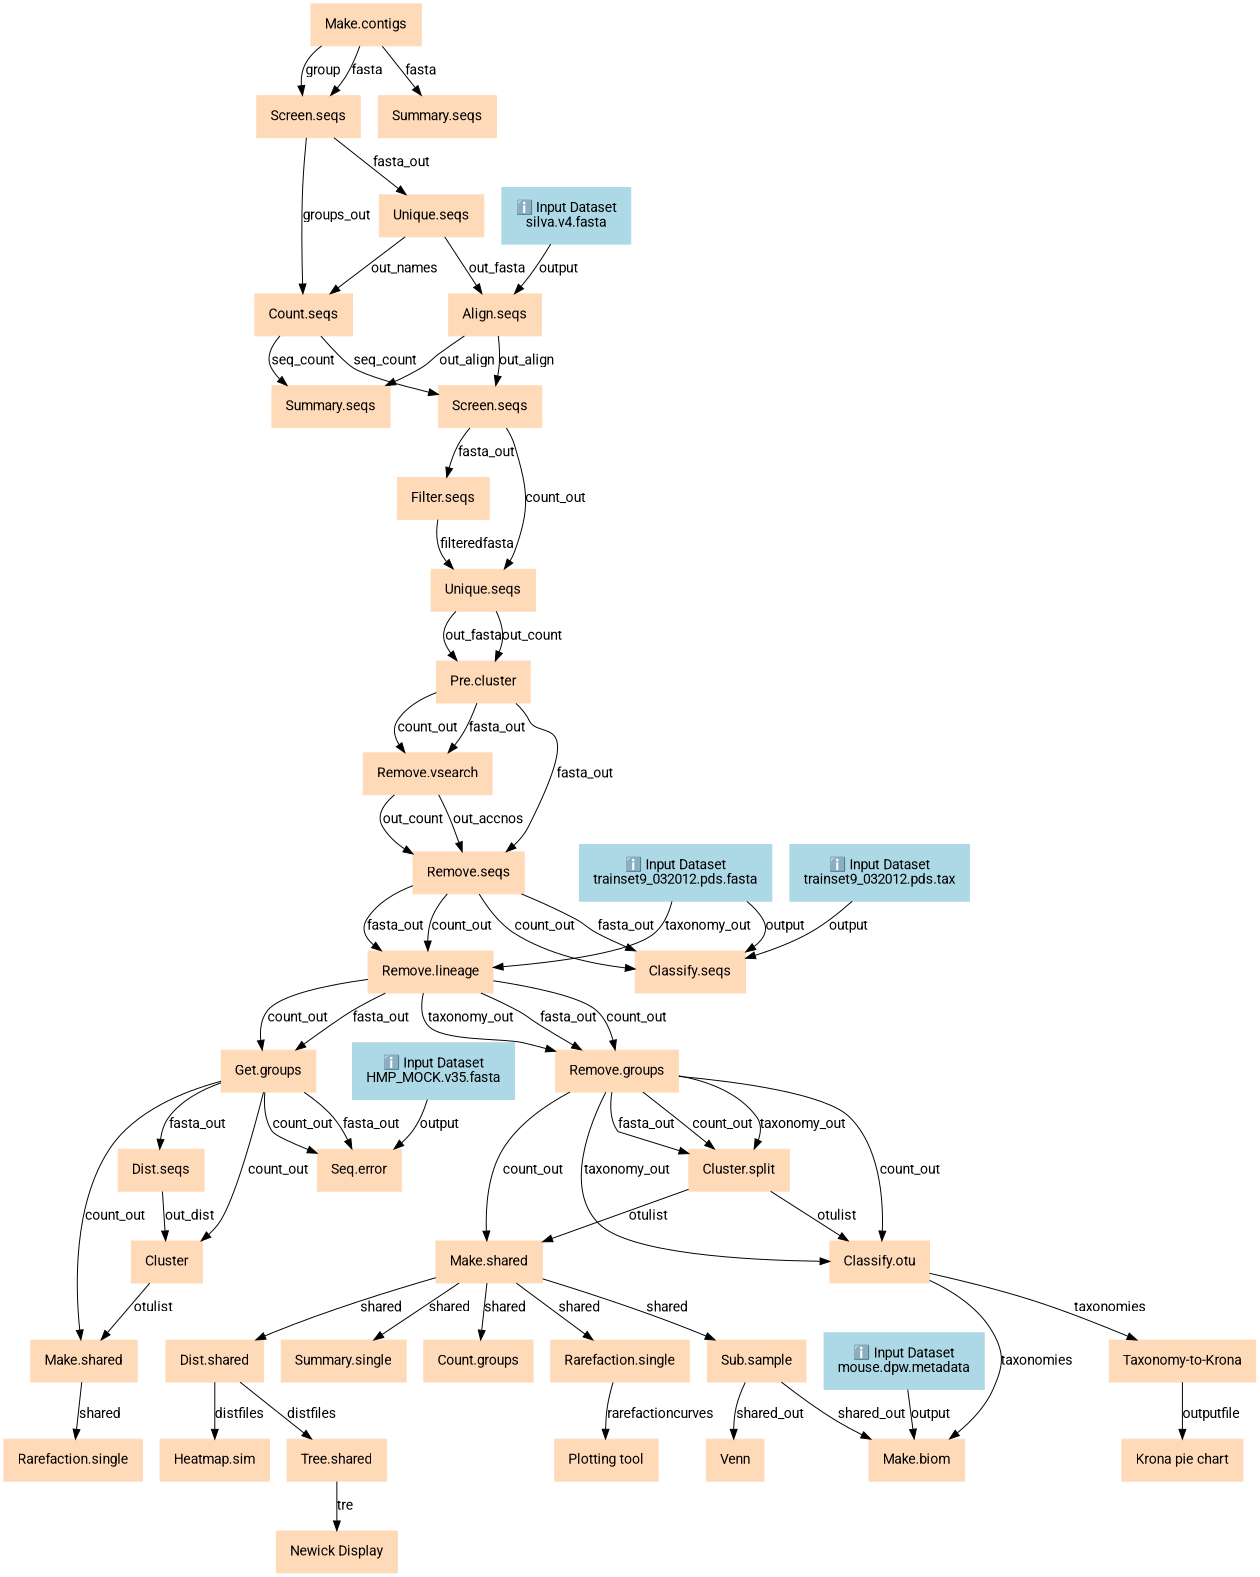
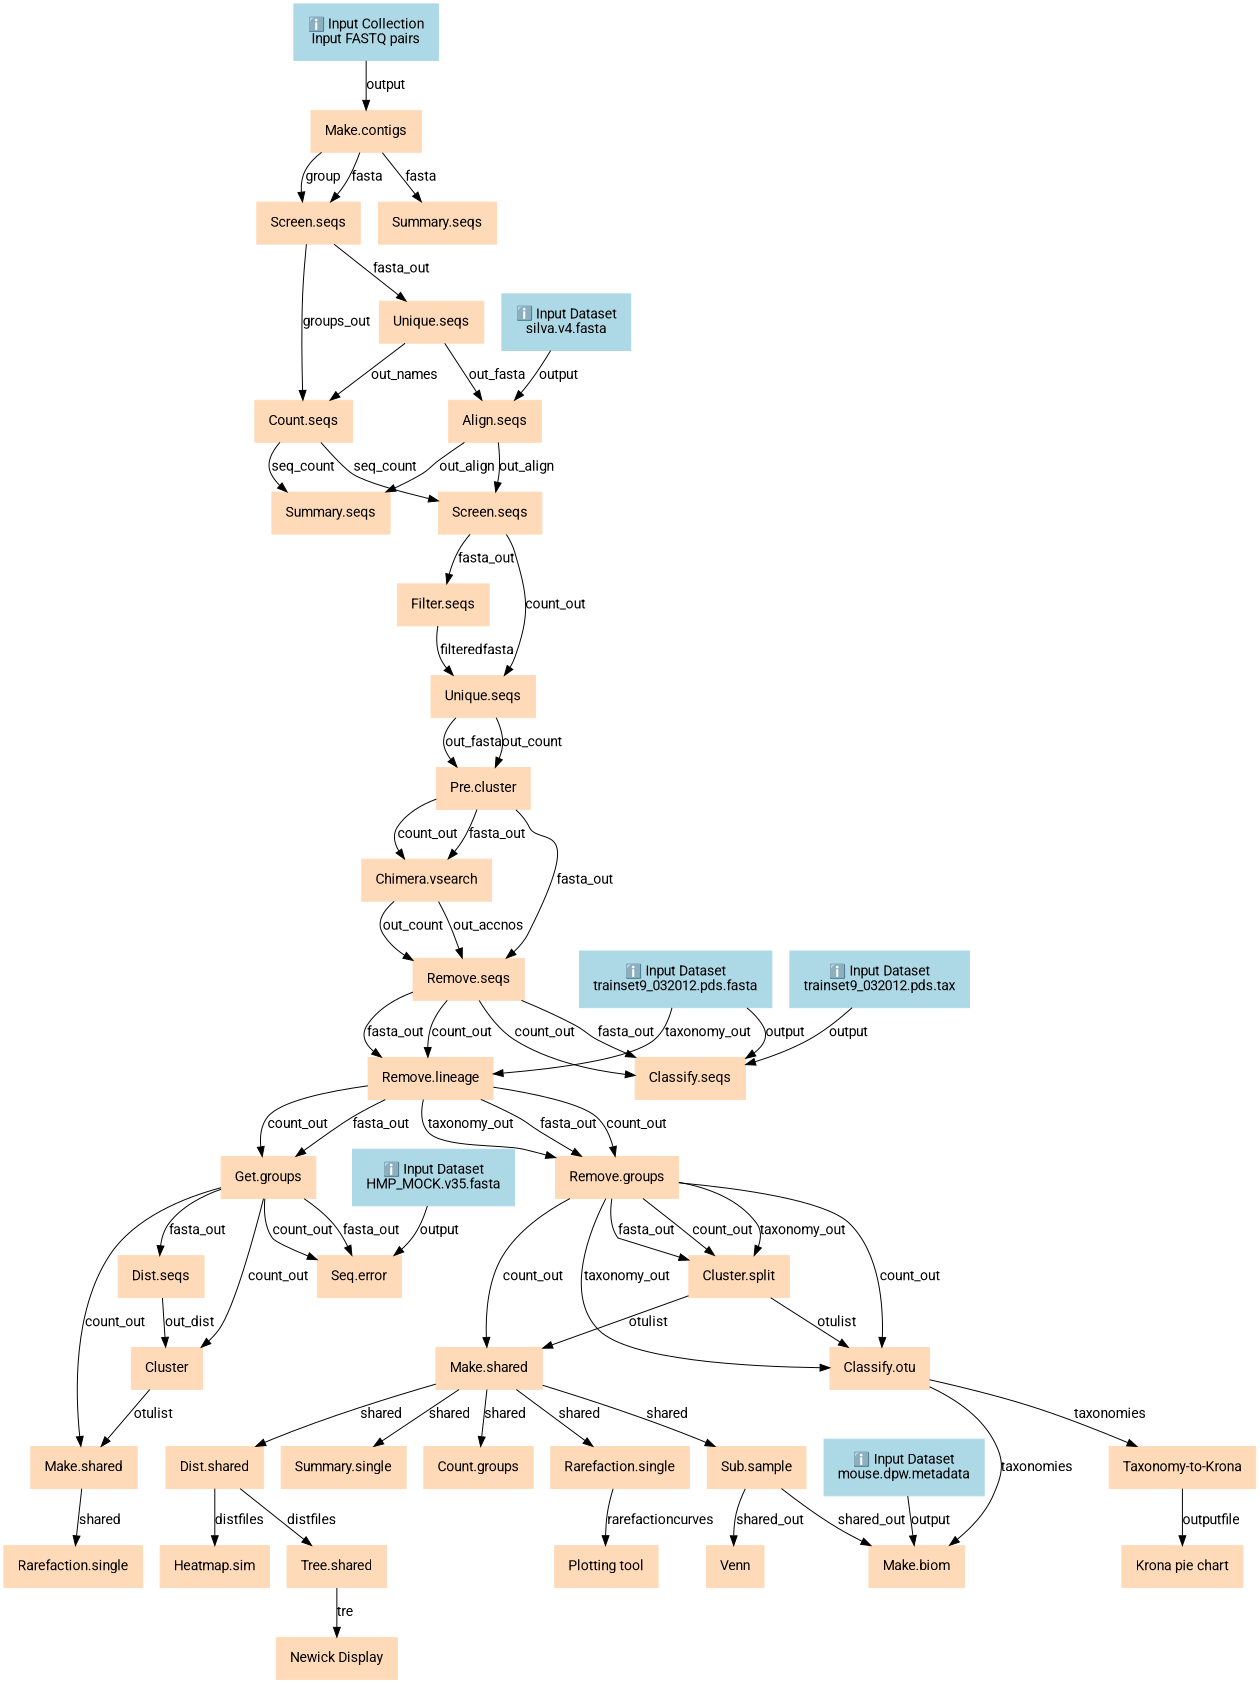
node "ℹ️ Input Collection Input FASTQ pairs": added
node "Remove.vsearch": label "Remove.vsearch" -> "Chimera.vsearch"
